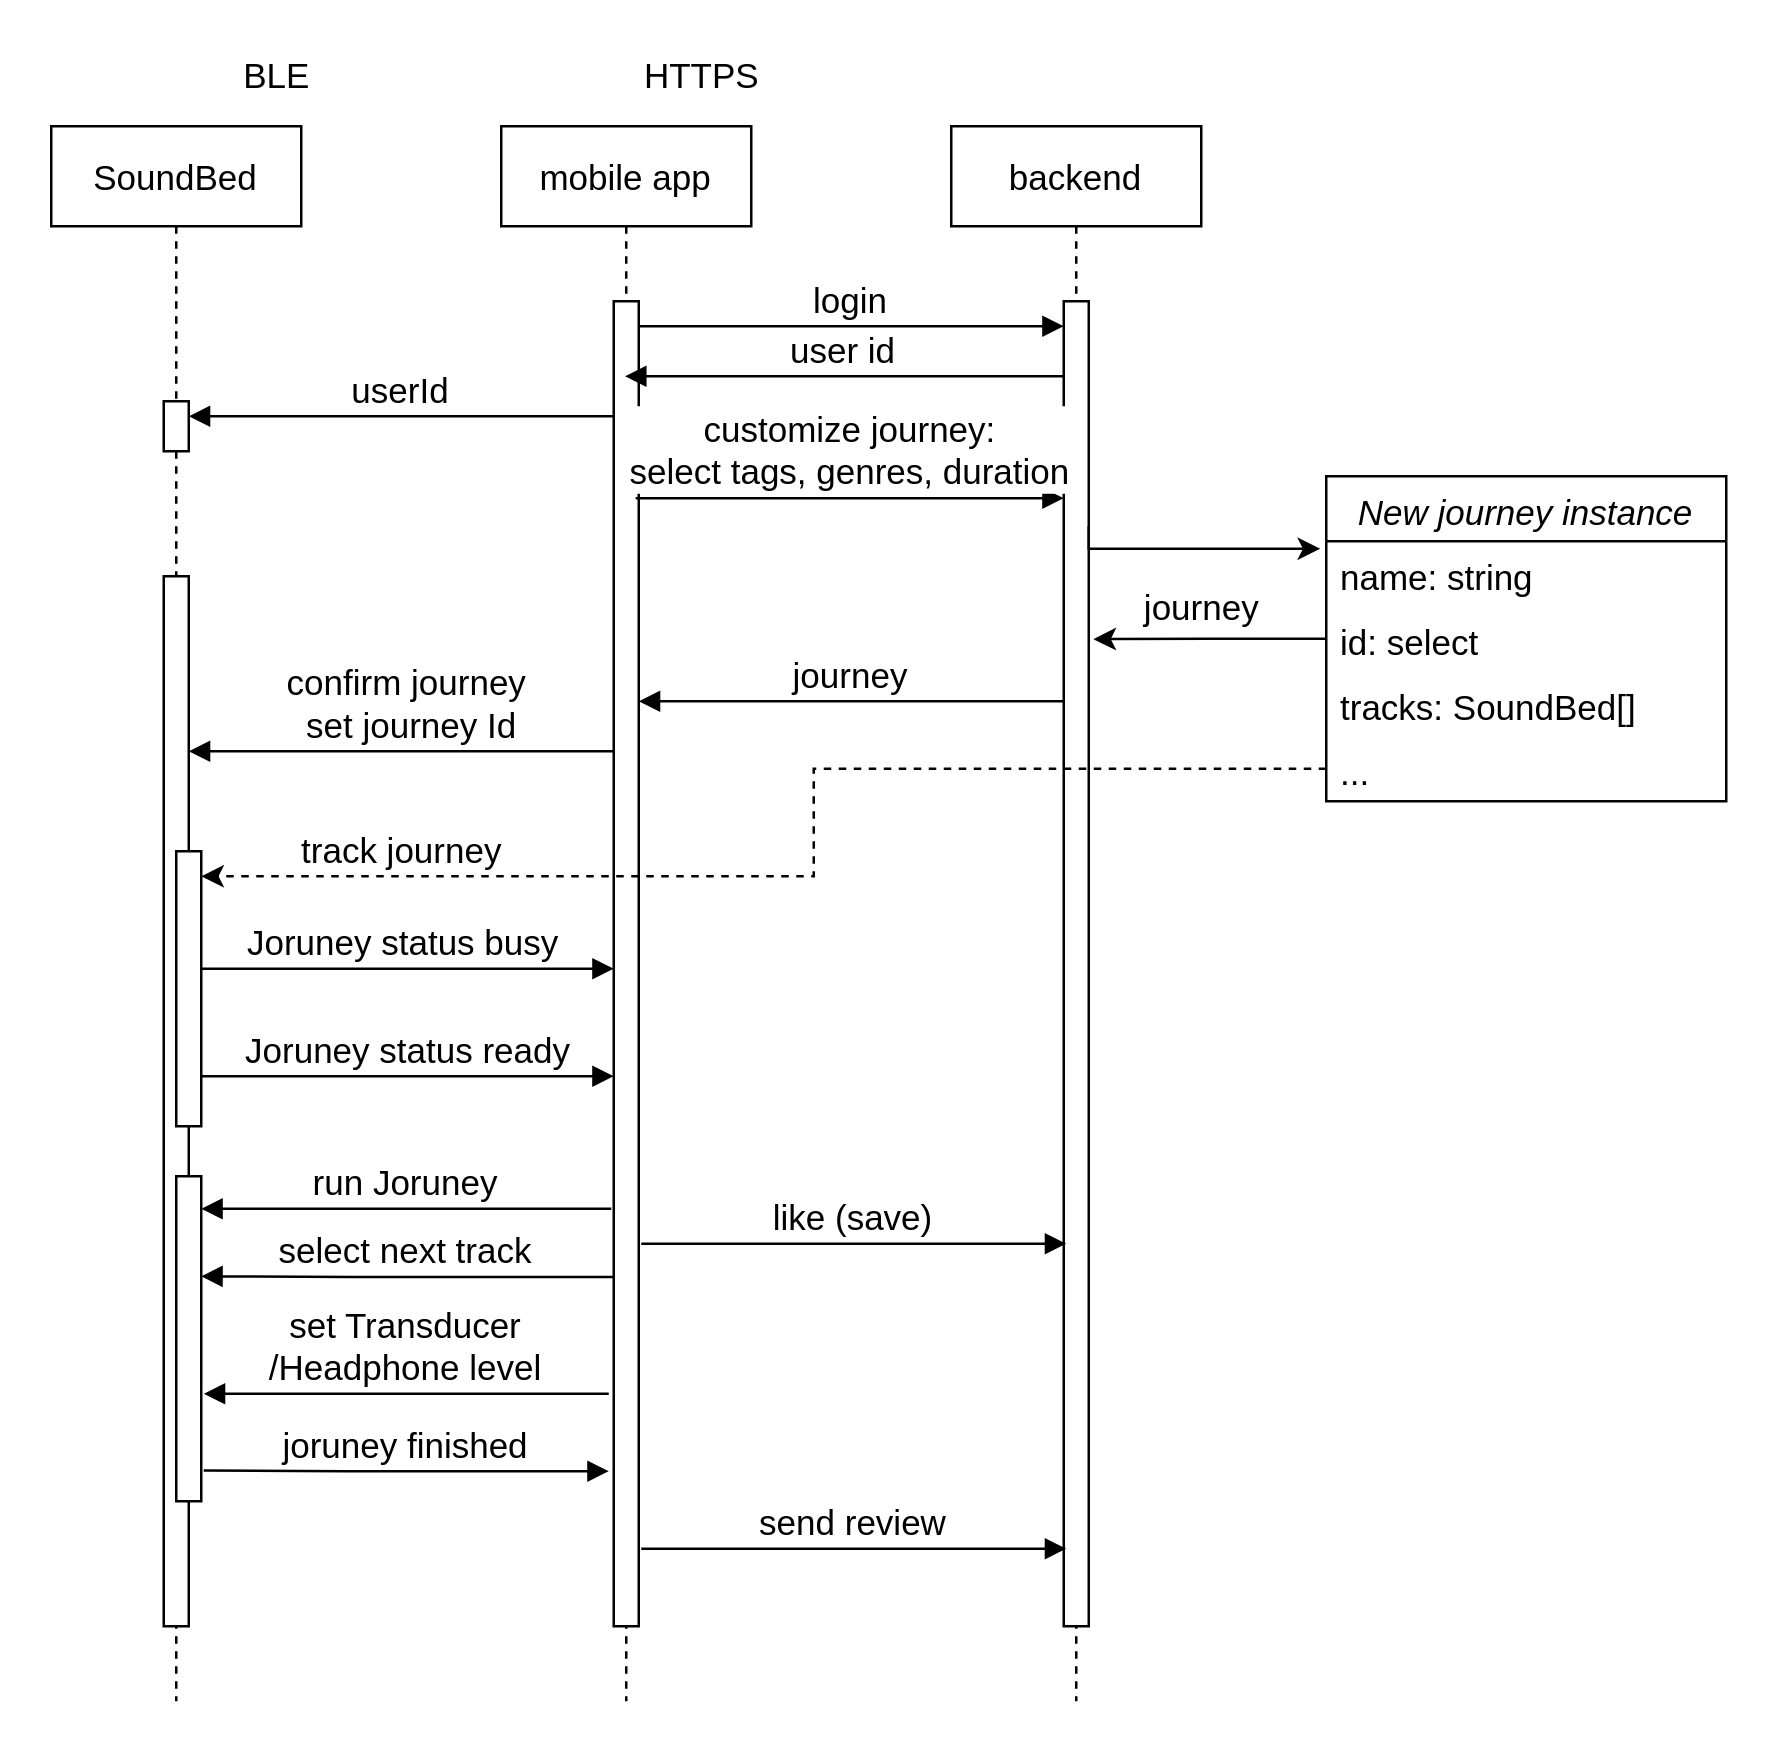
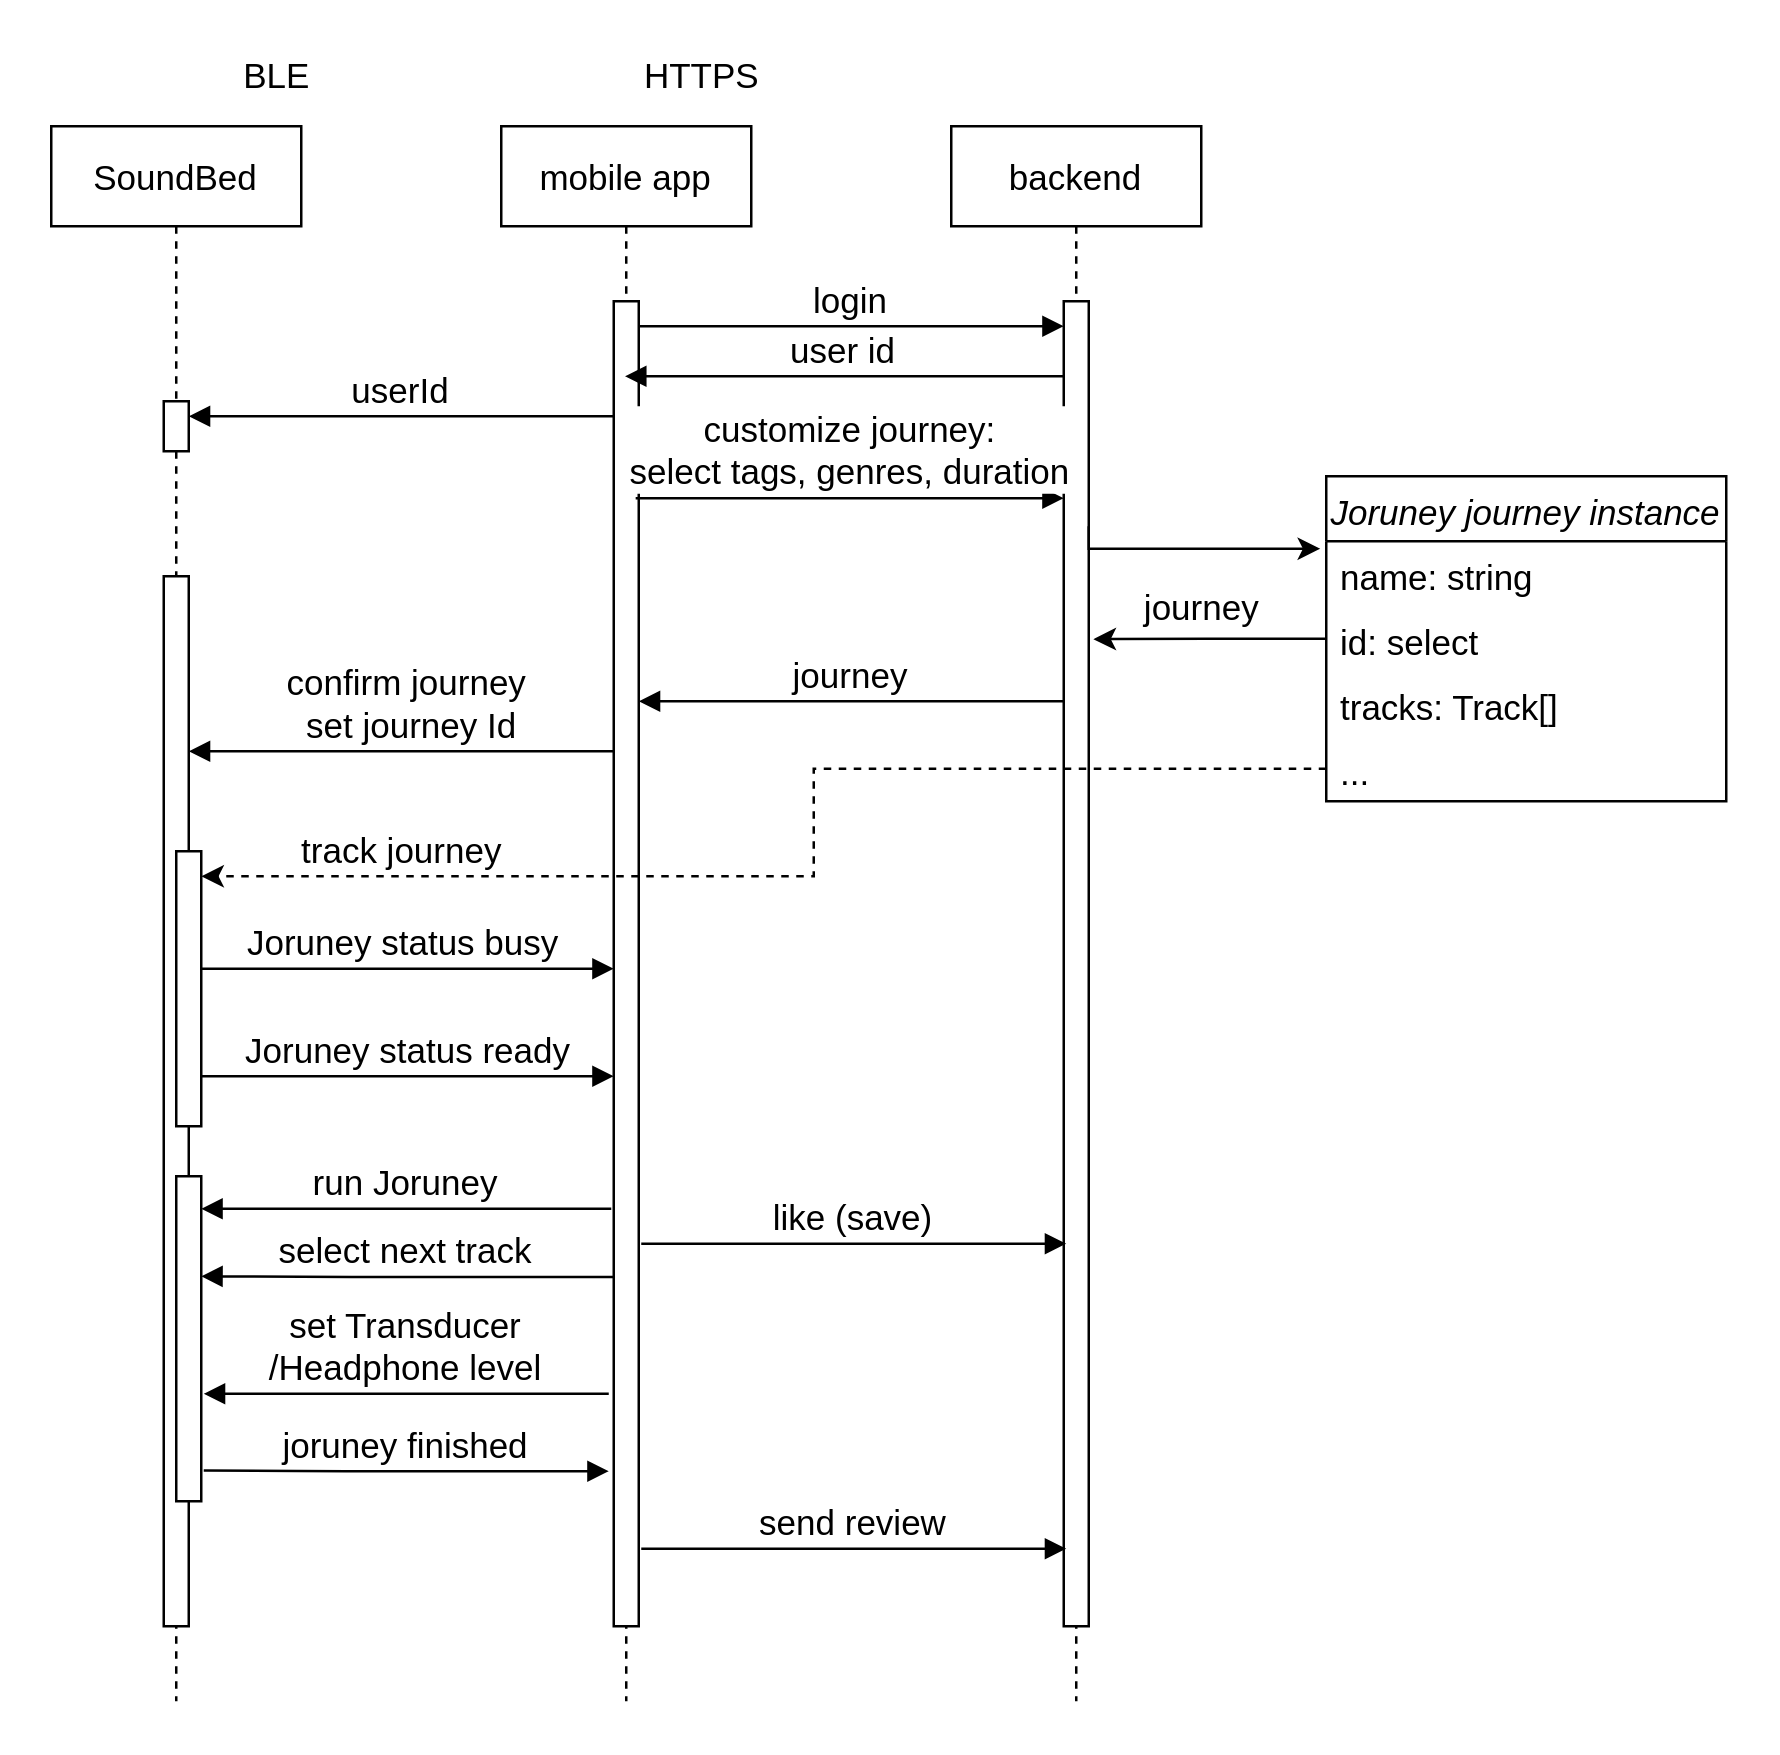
node "New journey instance": label "New journey instance" -> "Joruney journey instance"
node "tracks: SoundBed[]": label "tracks: SoundBed[]" -> "tracks: Track[]"
